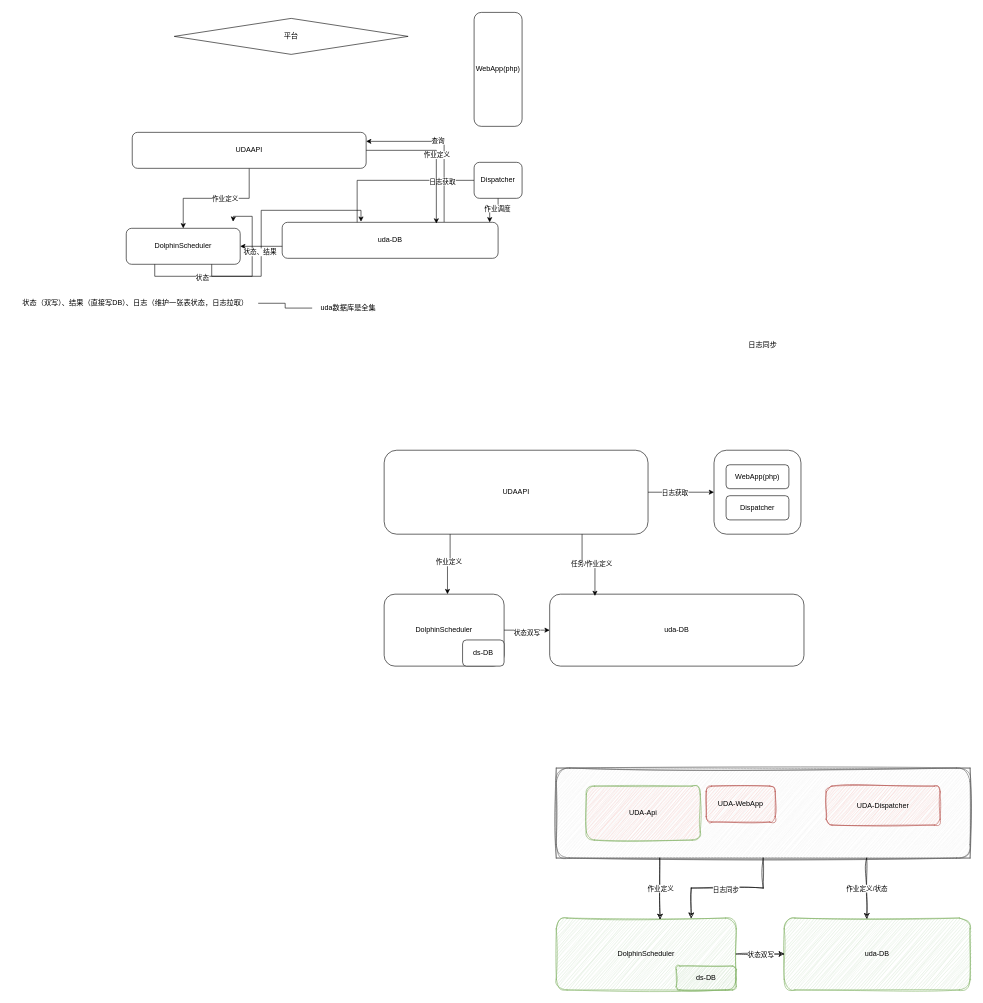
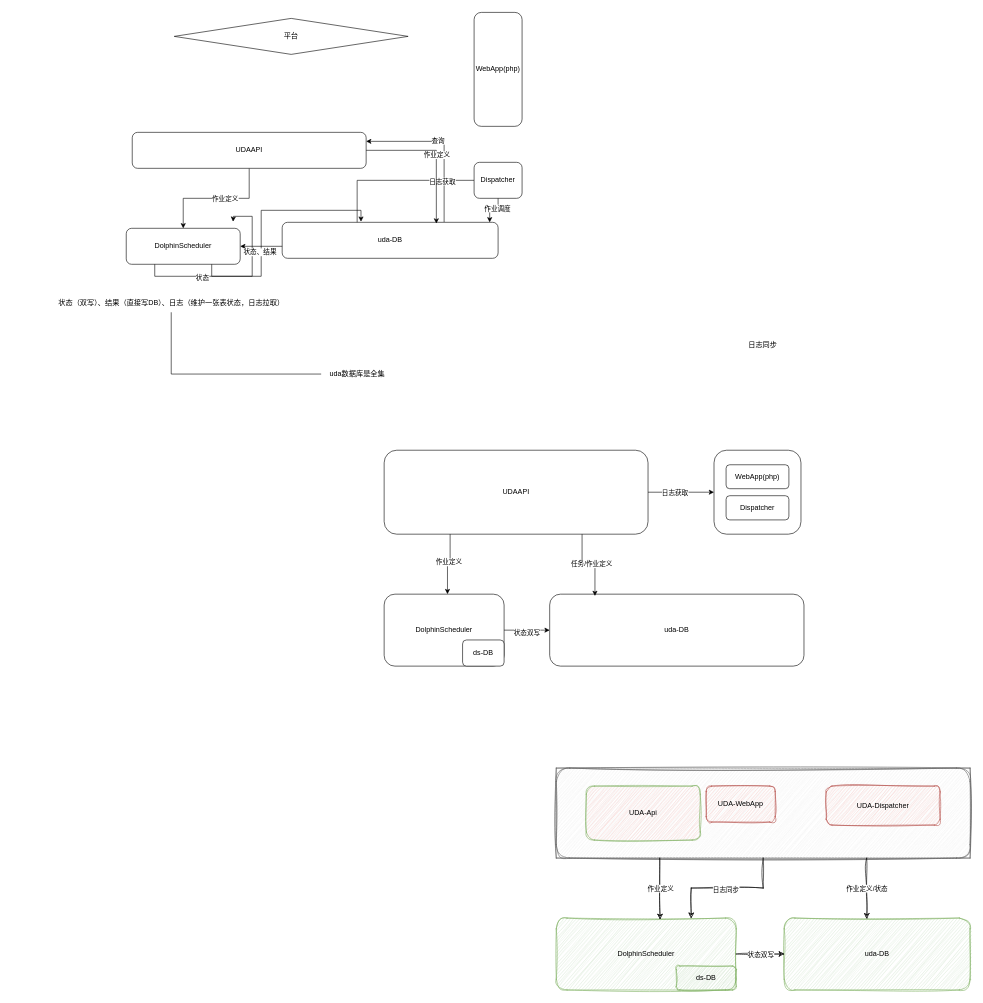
node "状态（双写）、结果（直接写DB）、日志（维护一张表状态，日志拉取）": moved (135, 303) -> (171, 303)
node "uda数据库是全集": moved (348, 308) -> (357, 374)
